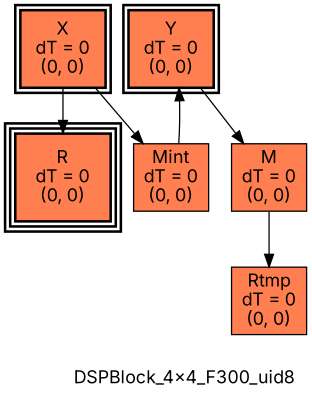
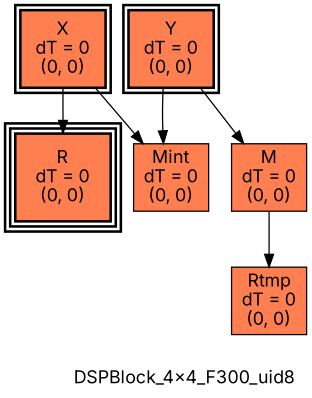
edge "Mint dT = 0 (0, 0)" -> "Y dT = 0 (0, 0)": reversed
